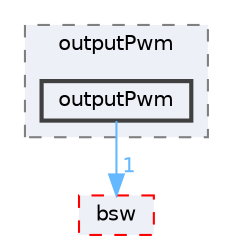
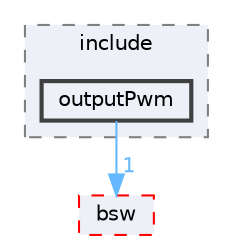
cluster "outputPwm": label "outputPwm" -> "include"
